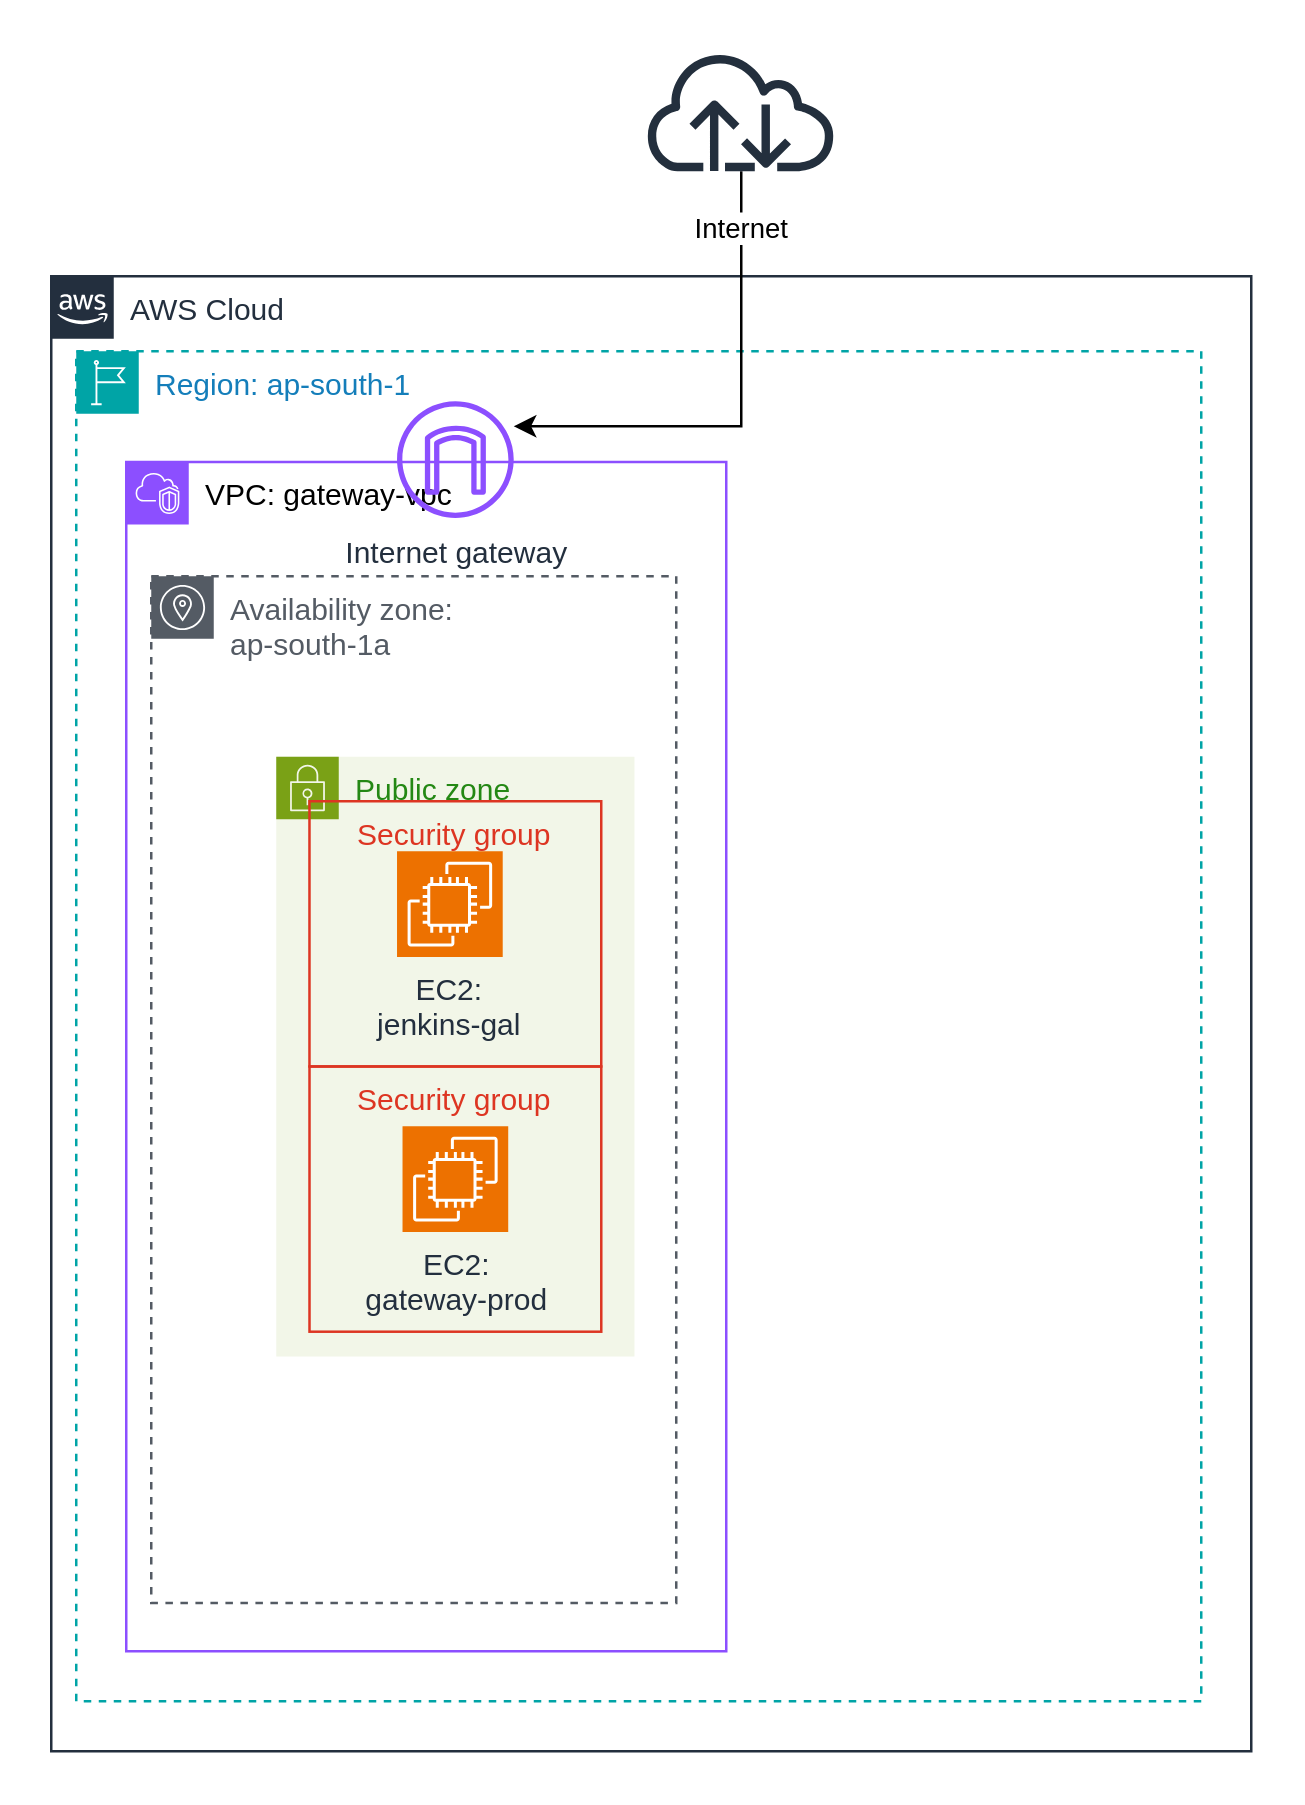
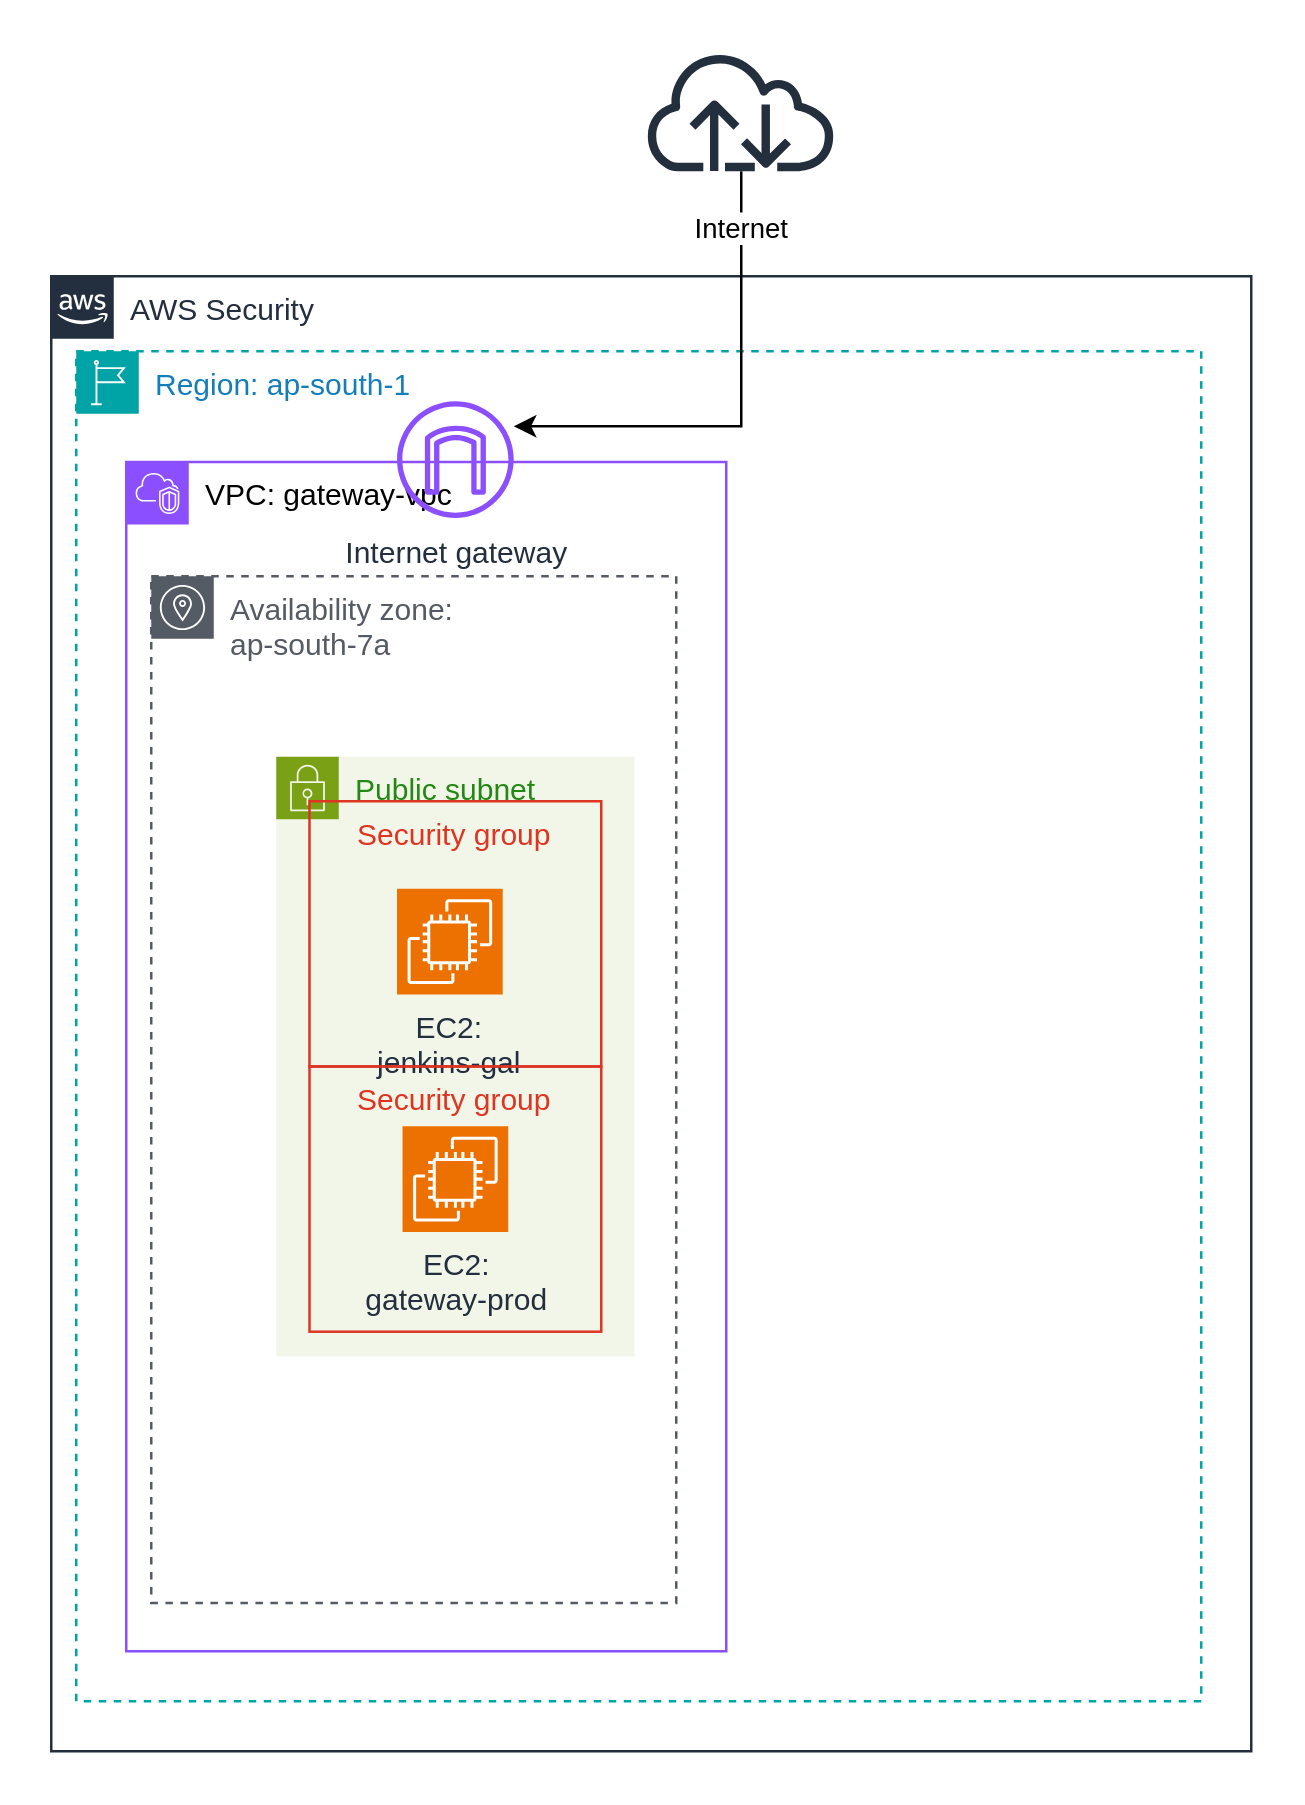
node "AWS Cloud": label "AWS Cloud" -> "AWS Security"
node "Availability zone: ap-south-1a": label "Availability zone: ap-south-1a" -> "Availability zone: ap-south-7a"
node "Public zone": label "Public zone" -> "Public subnet"
node "EC2: jenkins-gal": moved (450, 904) -> (450, 942)
